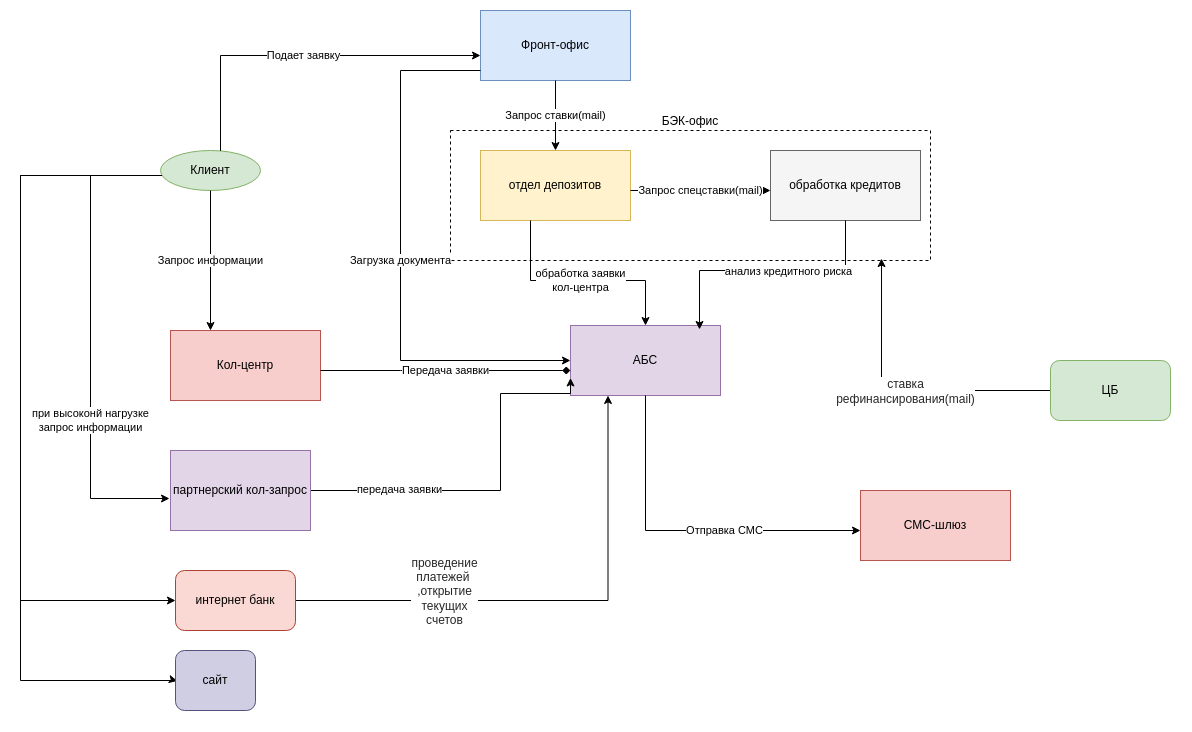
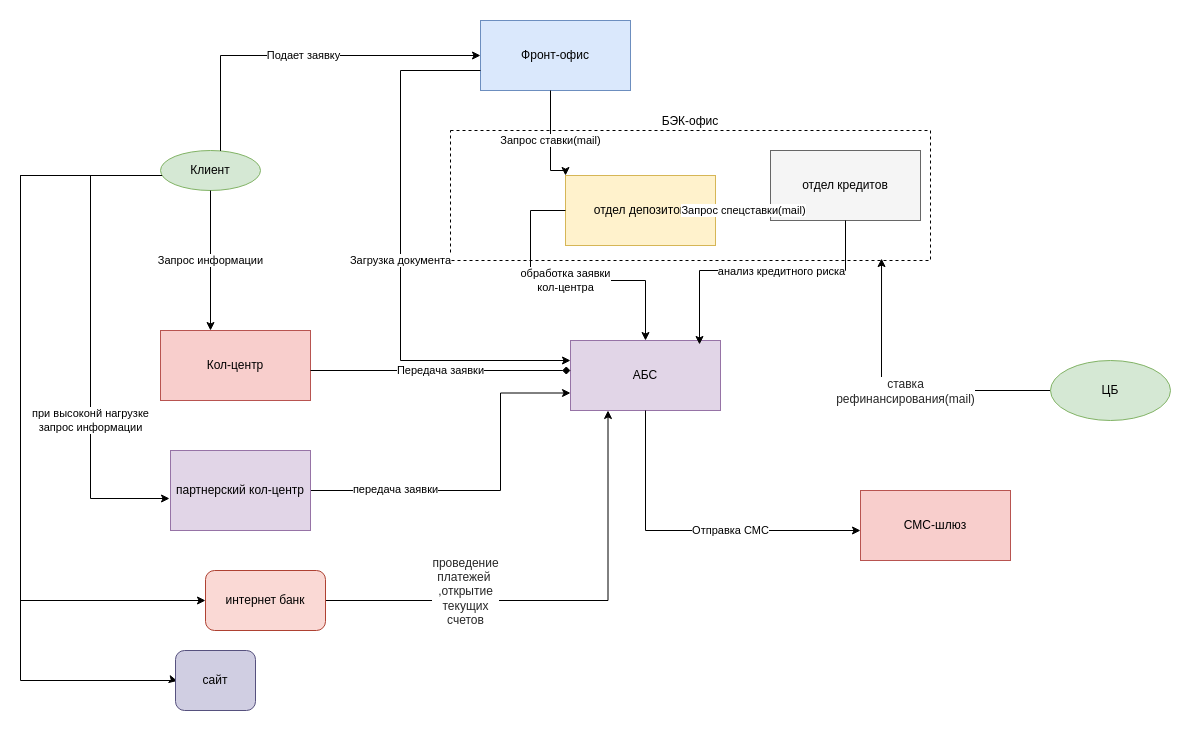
node "Фронт-офис": moved (556, 46) -> (556, 56)
node "отдел депозитов": moved (556, 186) -> (641, 211)
node "обработка кредитов": label "обработка кредитов" -> "отдел кредитов"
node "АБС": moved (646, 361) -> (646, 376)
node "Кол-центр": moved (246, 366) -> (236, 366)
node "ЦБ": shape rounded rectangle -> ellipse
node "партнерский кол-запрос": label "партнерский кол-запрос" -> "партнерский кол-центр"
node "интернет банк": moved (236, 601) -> (266, 601)
